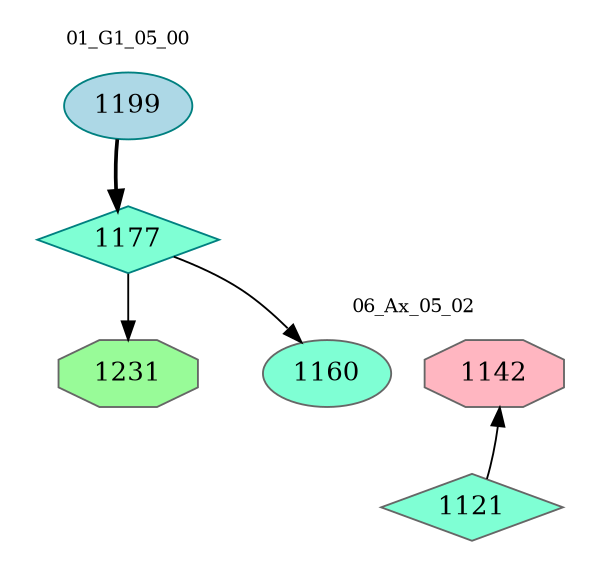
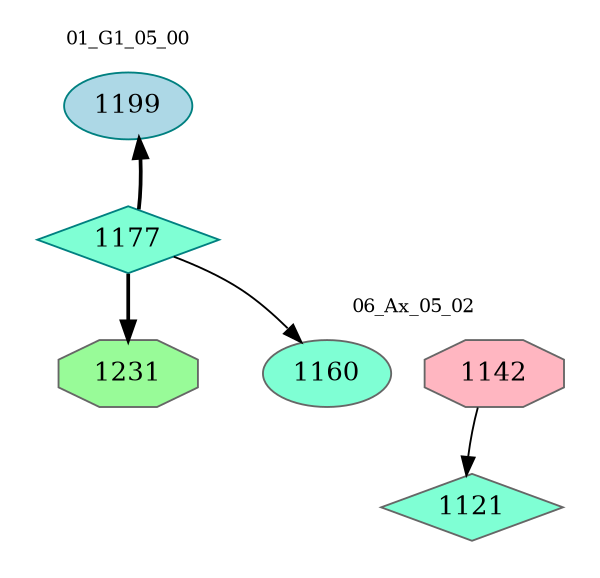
edge "1199" -> "1177": reversed
edge "1177" -> "1231": style solid -> bold
edge "1121" -> "1142": reversed
